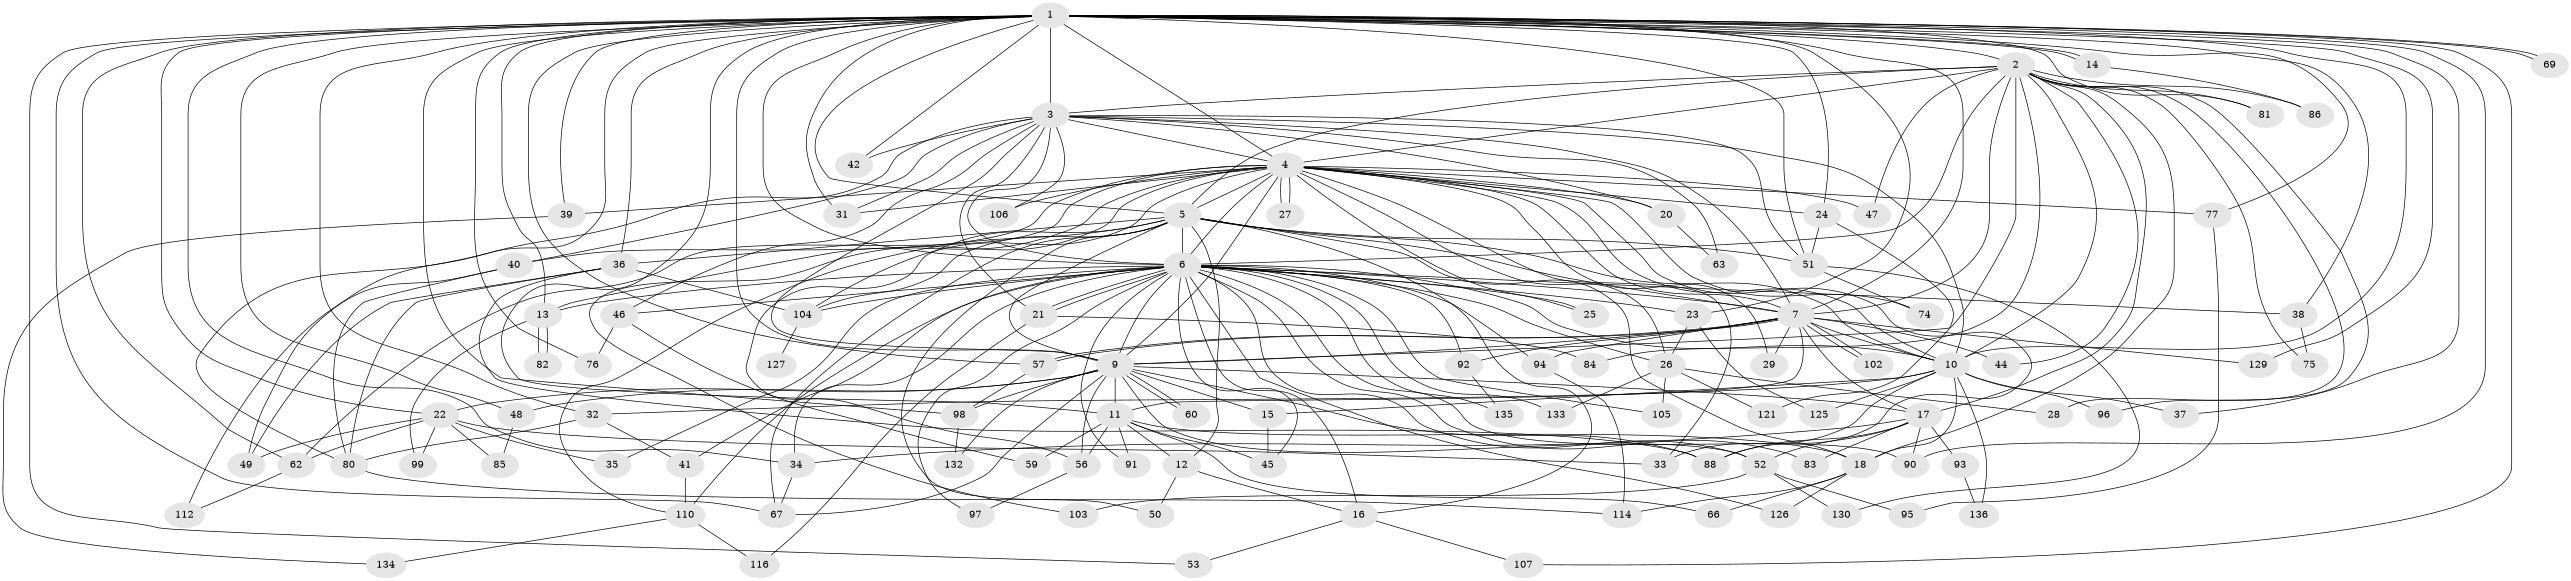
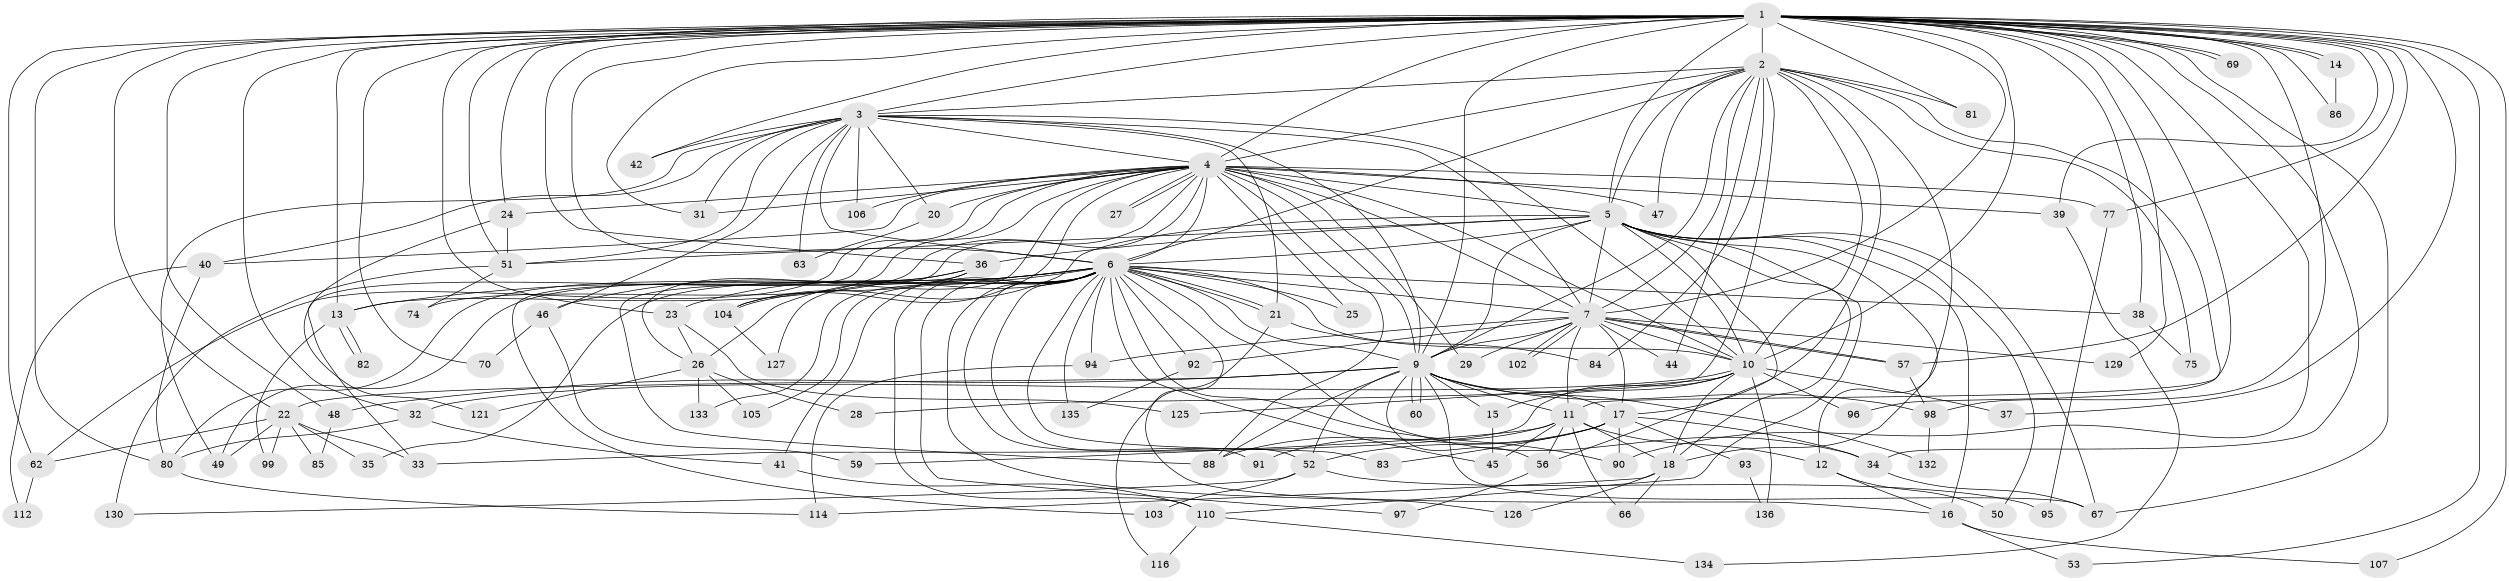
edge "2" -- "86": now "1" -- "86"
edge "6" -- "104": now "6" -- "127"
node "76": label "76" -> "70"
